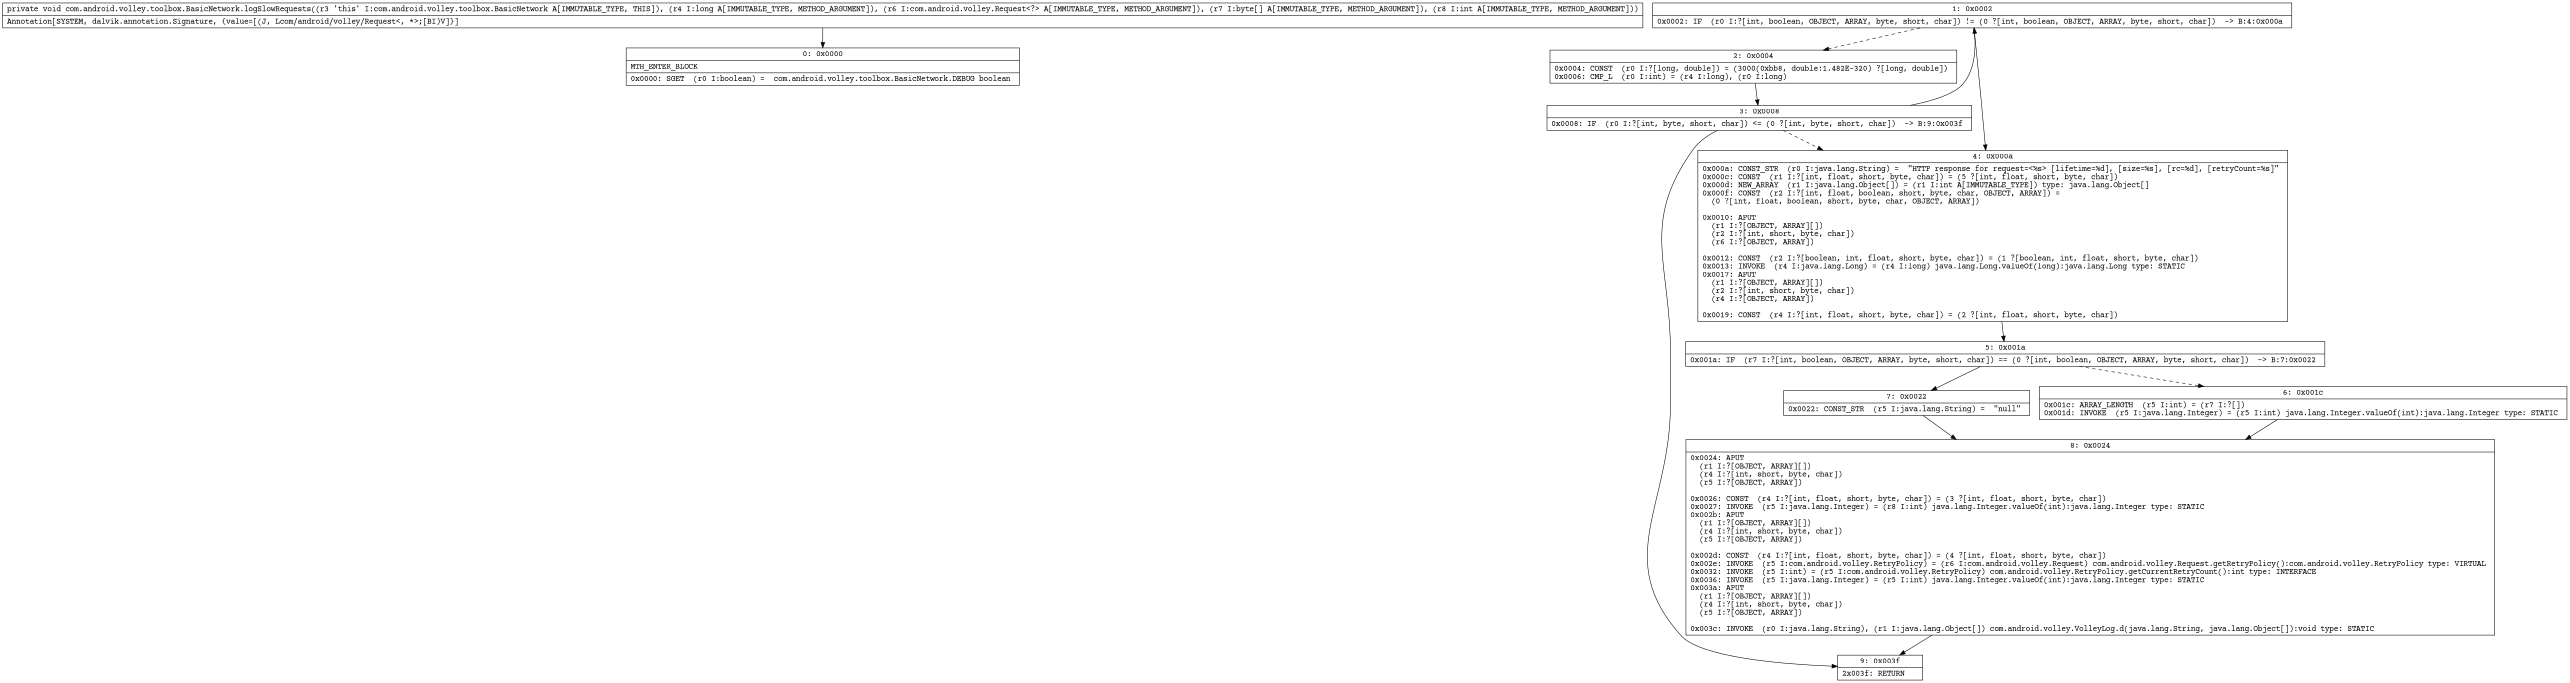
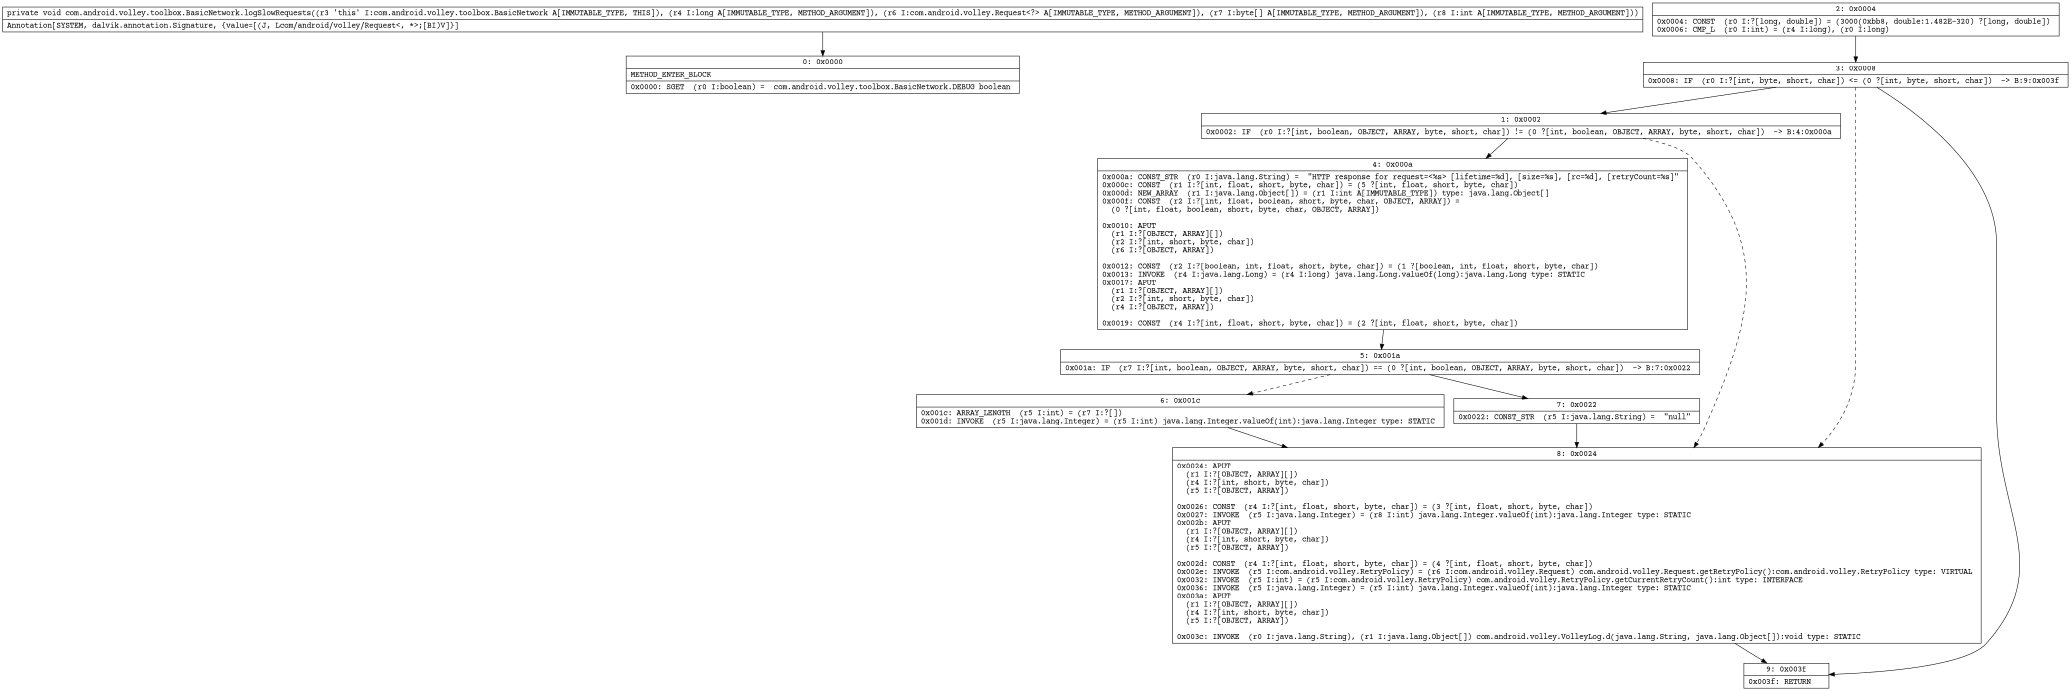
edge "1: 0x0002" -> "2: 0x0004": now "1: 0x0002" -> "8: 0x0024"
node "0: 0x0000": text "MTH_ENTER_BLOCK" -> "METHOD_ENTER_BLOCK"
edge "3: 0x0008" -> "4: 0x000a": now "3: 0x0008" -> "8: 0x0024"
node "9: 0x003f": text "2x003f: RETURN" -> "0x003f: RETURN"
